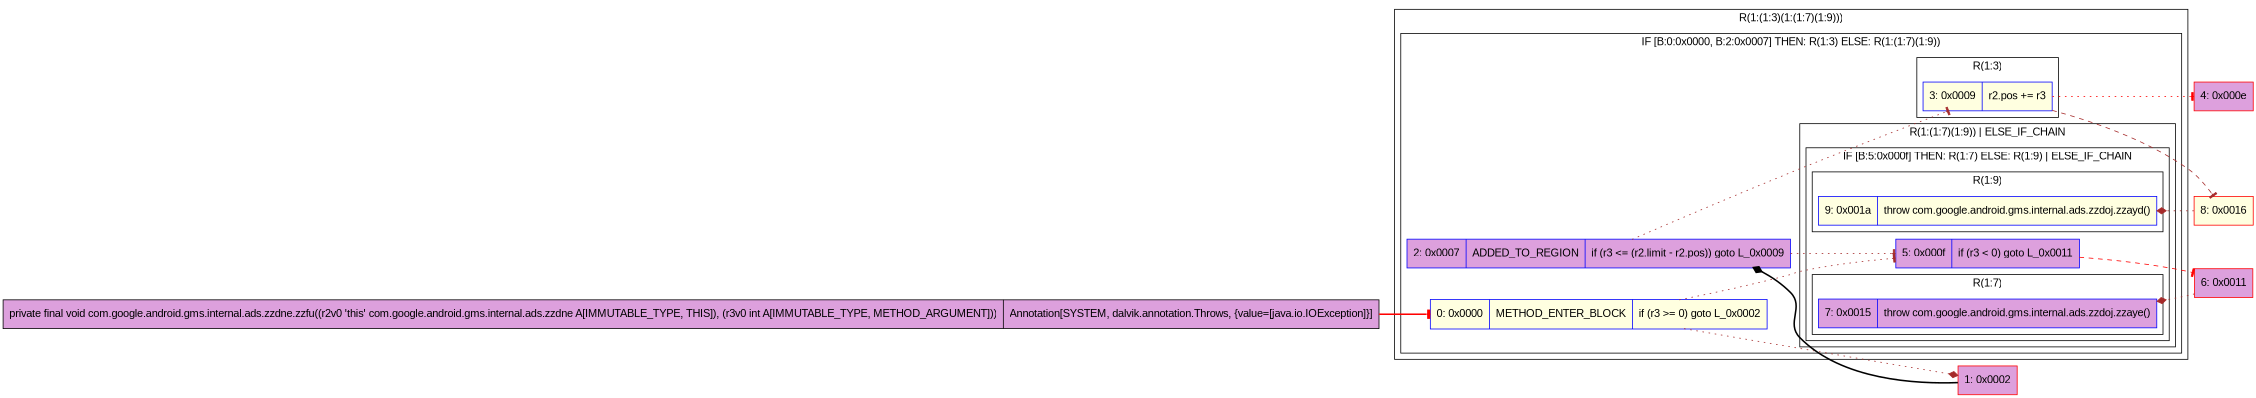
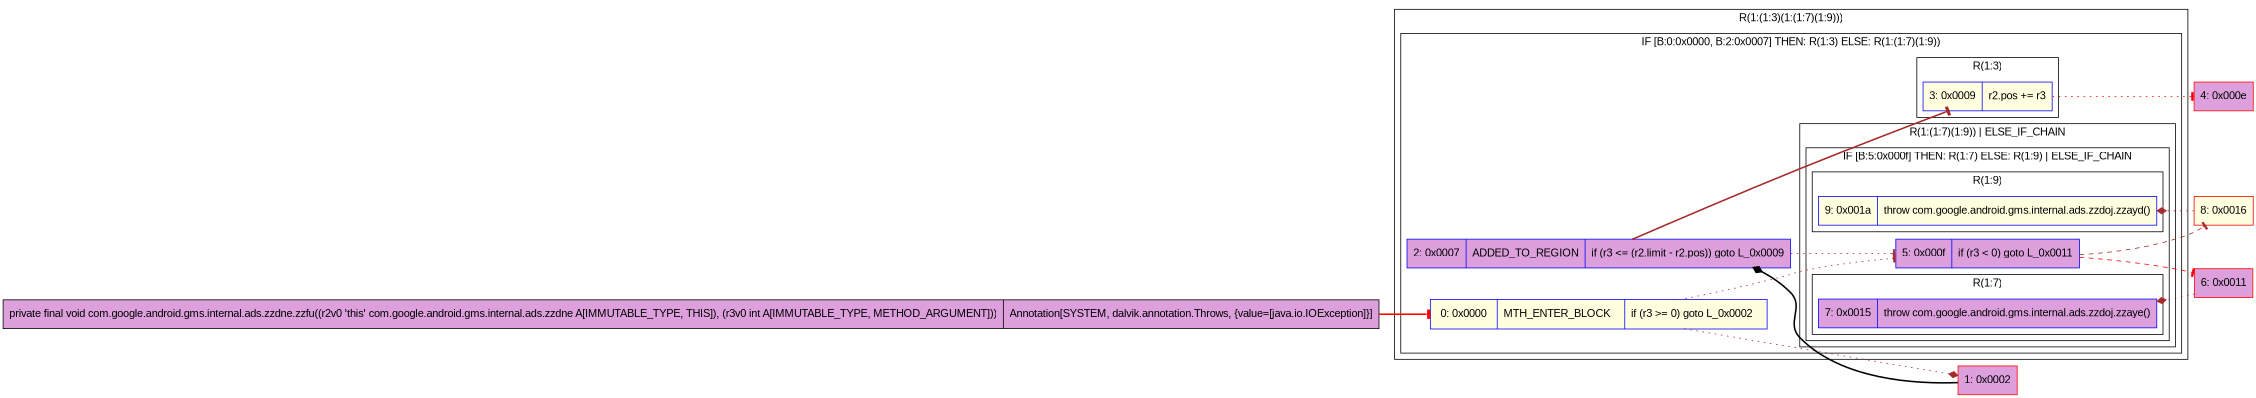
edge "3: 0x0009" -> "8: 0x0016": now "5: 0x000f" -> "8: 0x0016"
edge "2: 0x0007" -> "3: 0x0009": style dotted -> bold
node "0: 0x0000": text "METHOD_ENTER_BLOCK" -> "MTH_ENTER_BLOCK"
